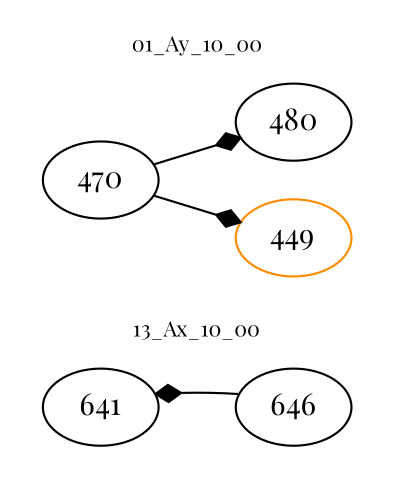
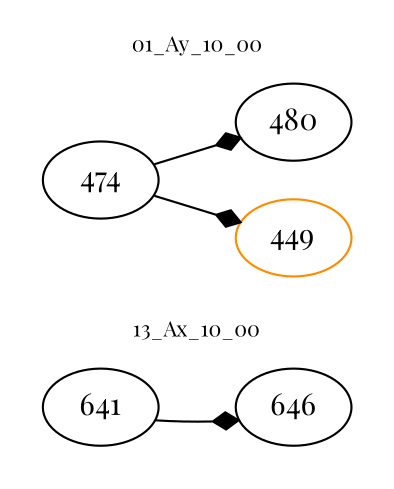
node "470": label "470" -> "474"
edge "646" -> "641": reversed
